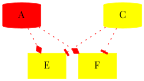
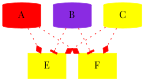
node "B": added
edge "C" -> "F": arrowhead tee -> diamond
edge "C" -> "E": arrowhead tee -> diamond
